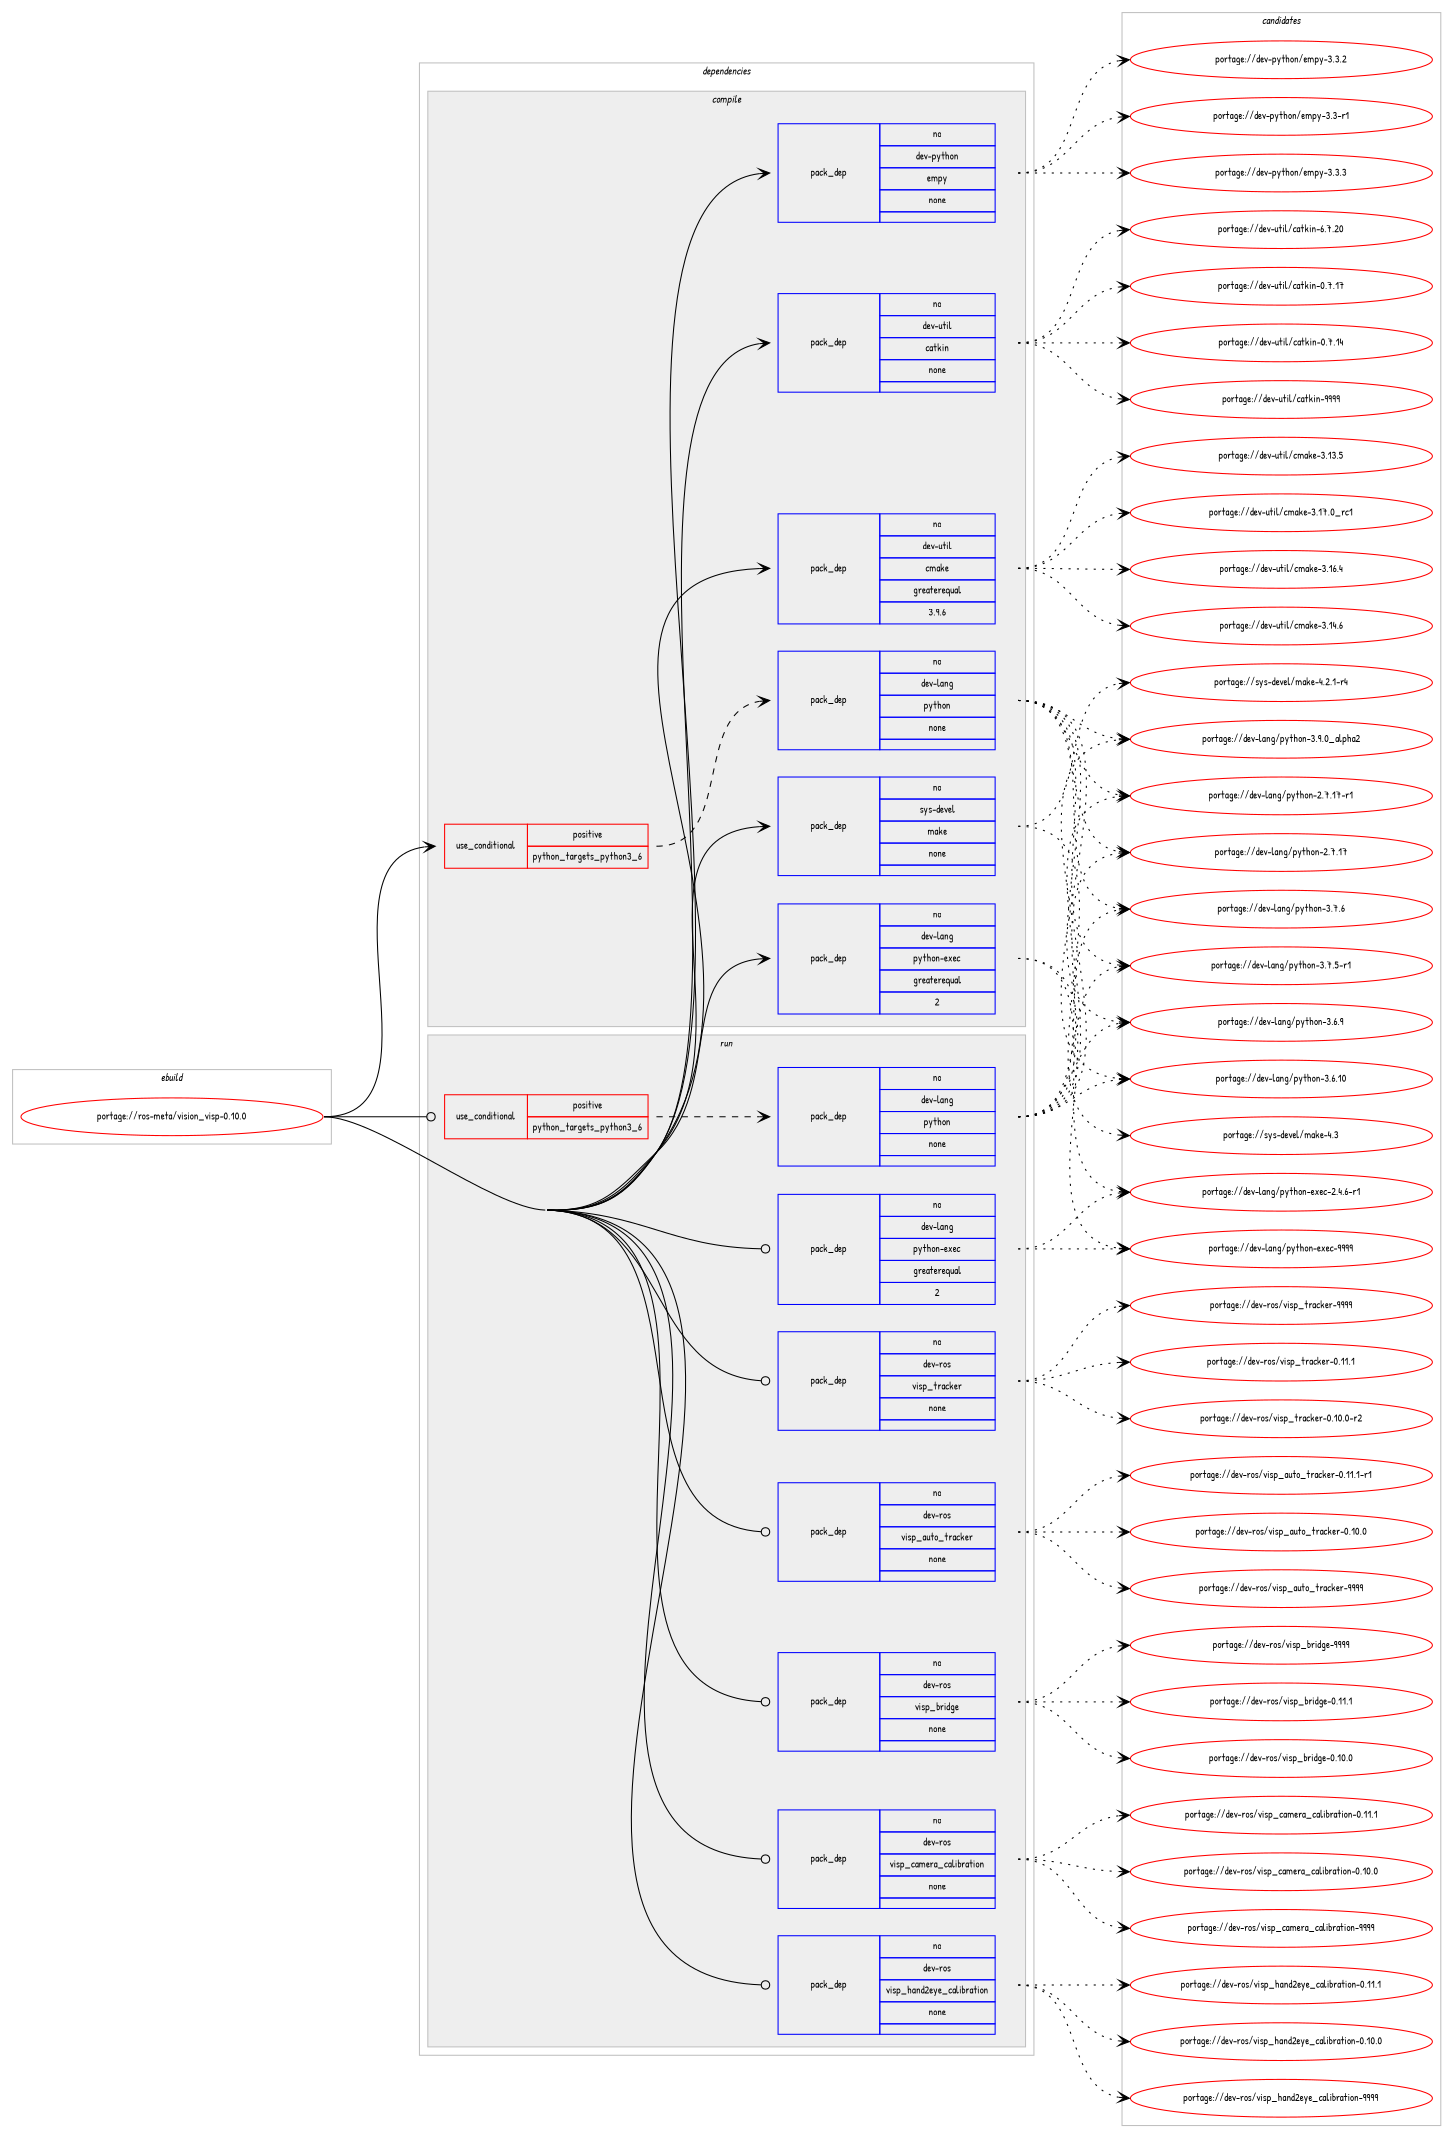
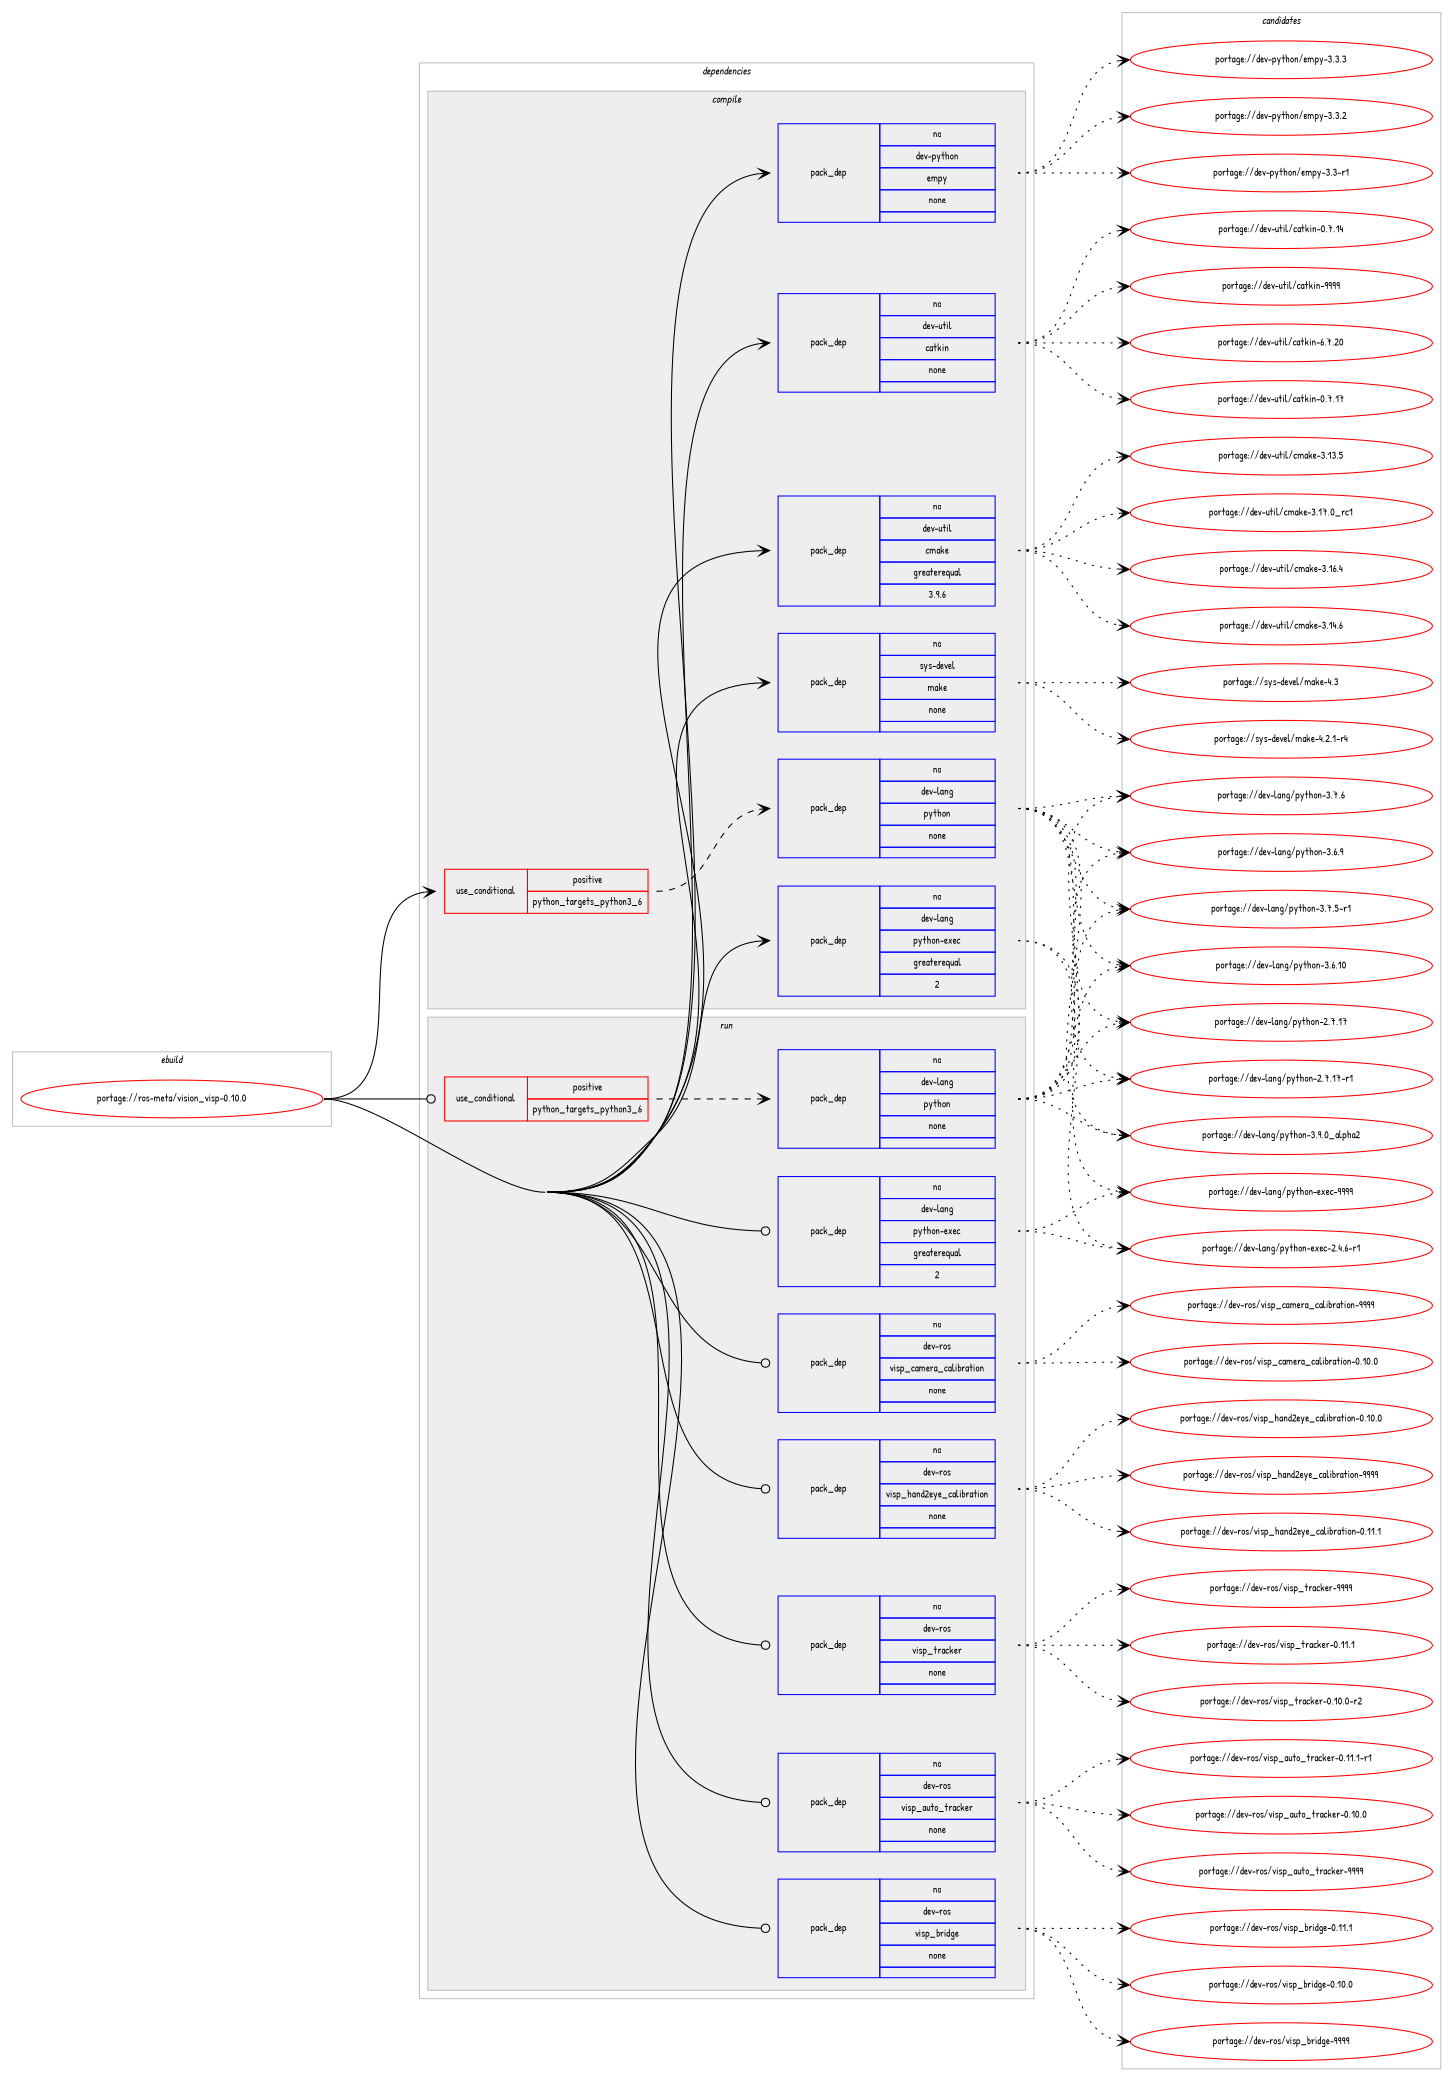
node "portage://dev-ros/visp_camera_calibration-0.11.1": removed
